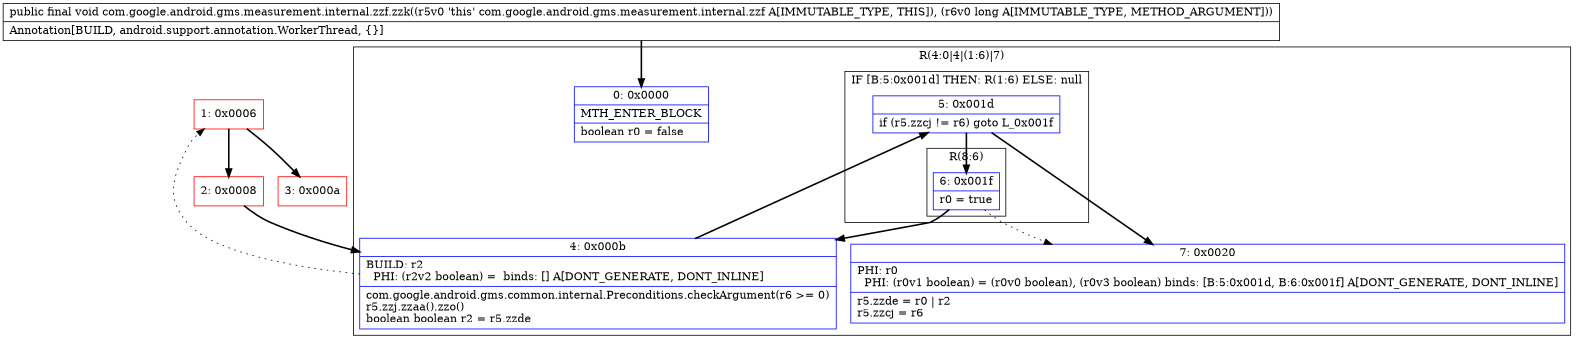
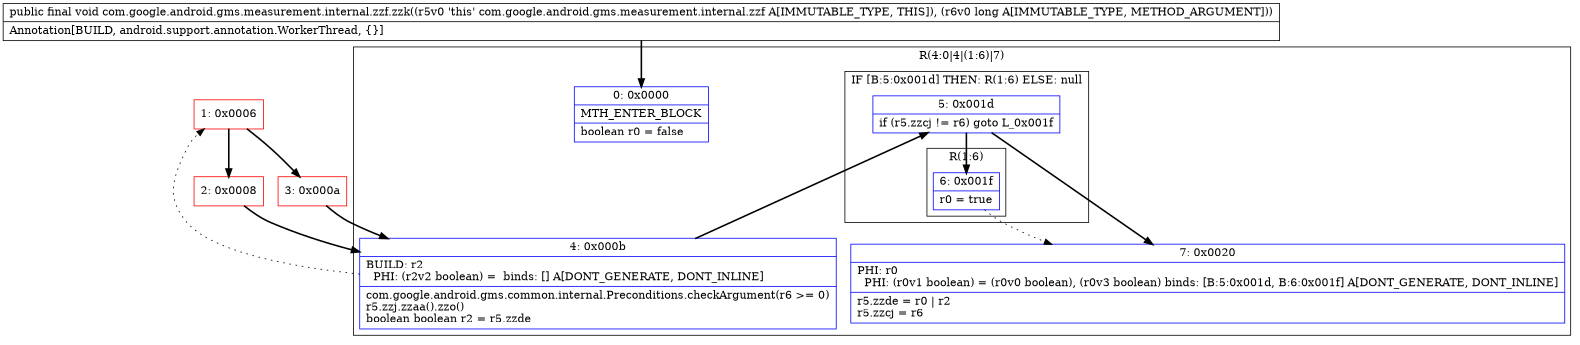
cluster "R(8:6)": label "R(8:6)" -> "R(1:6)"
edge "6: 0x001f" -> "4: 0x000b": now "3: 0x000a" -> "4: 0x000b"
